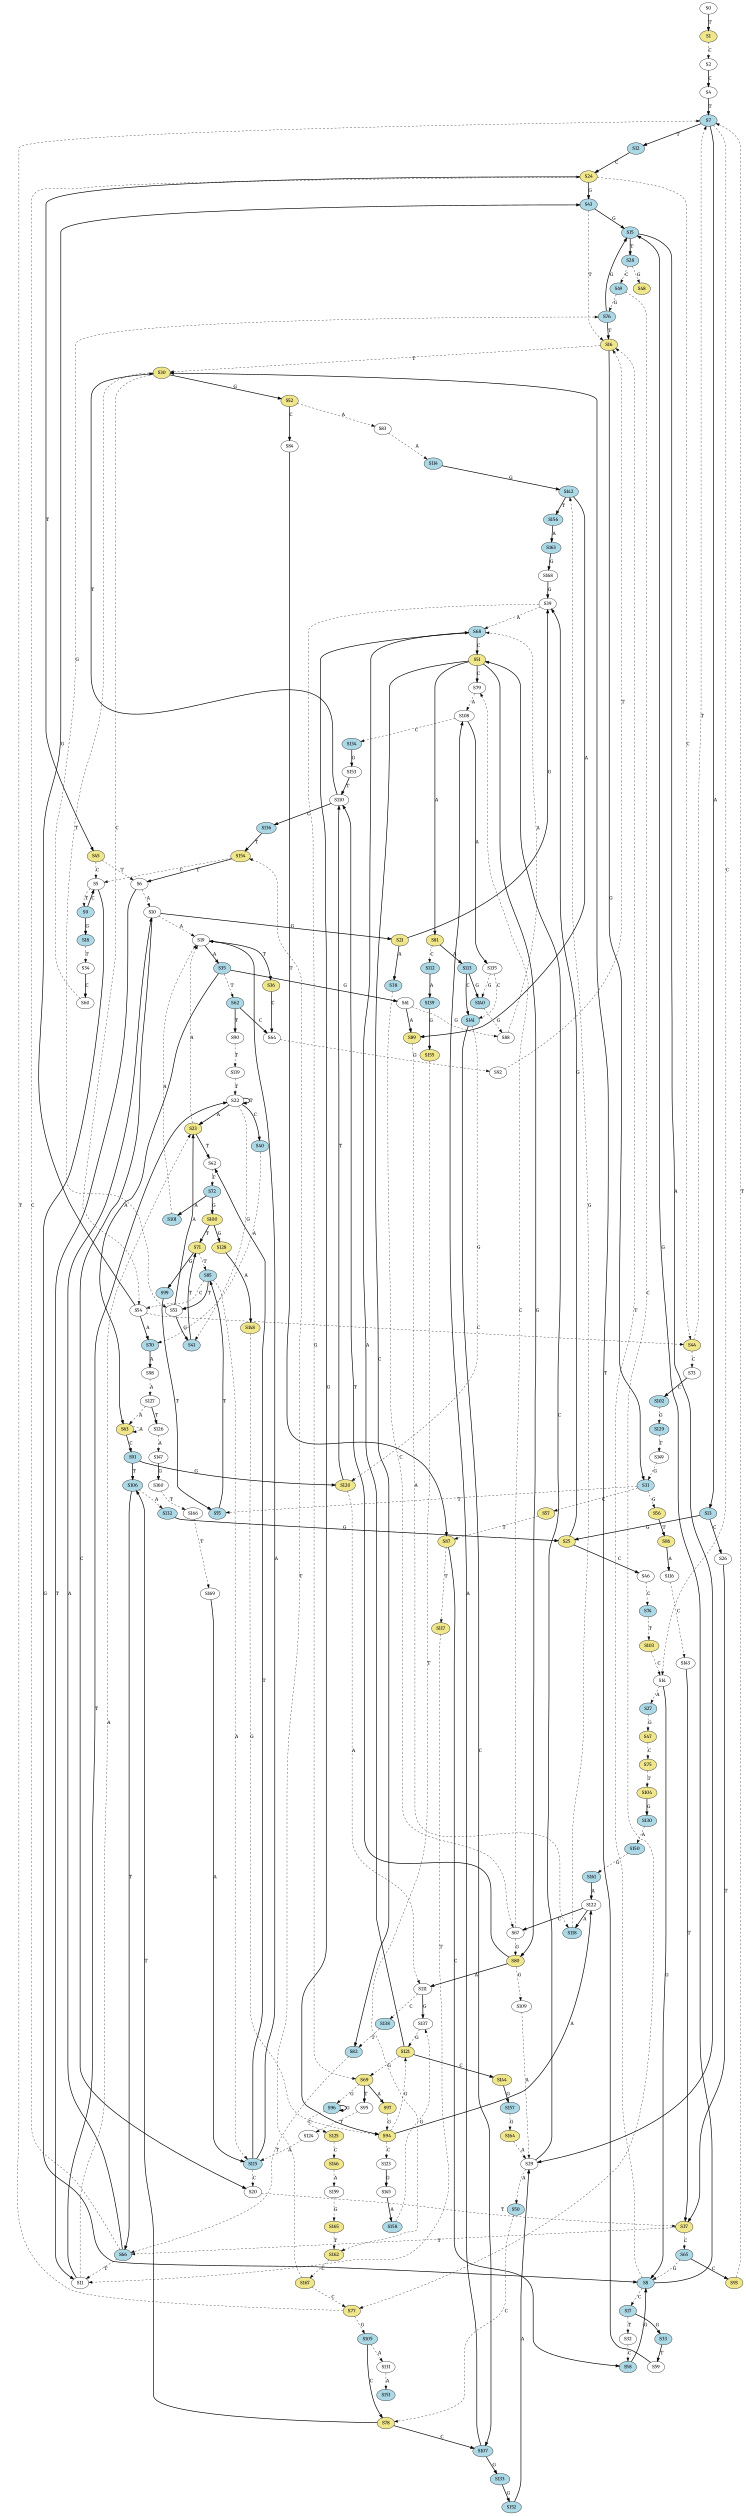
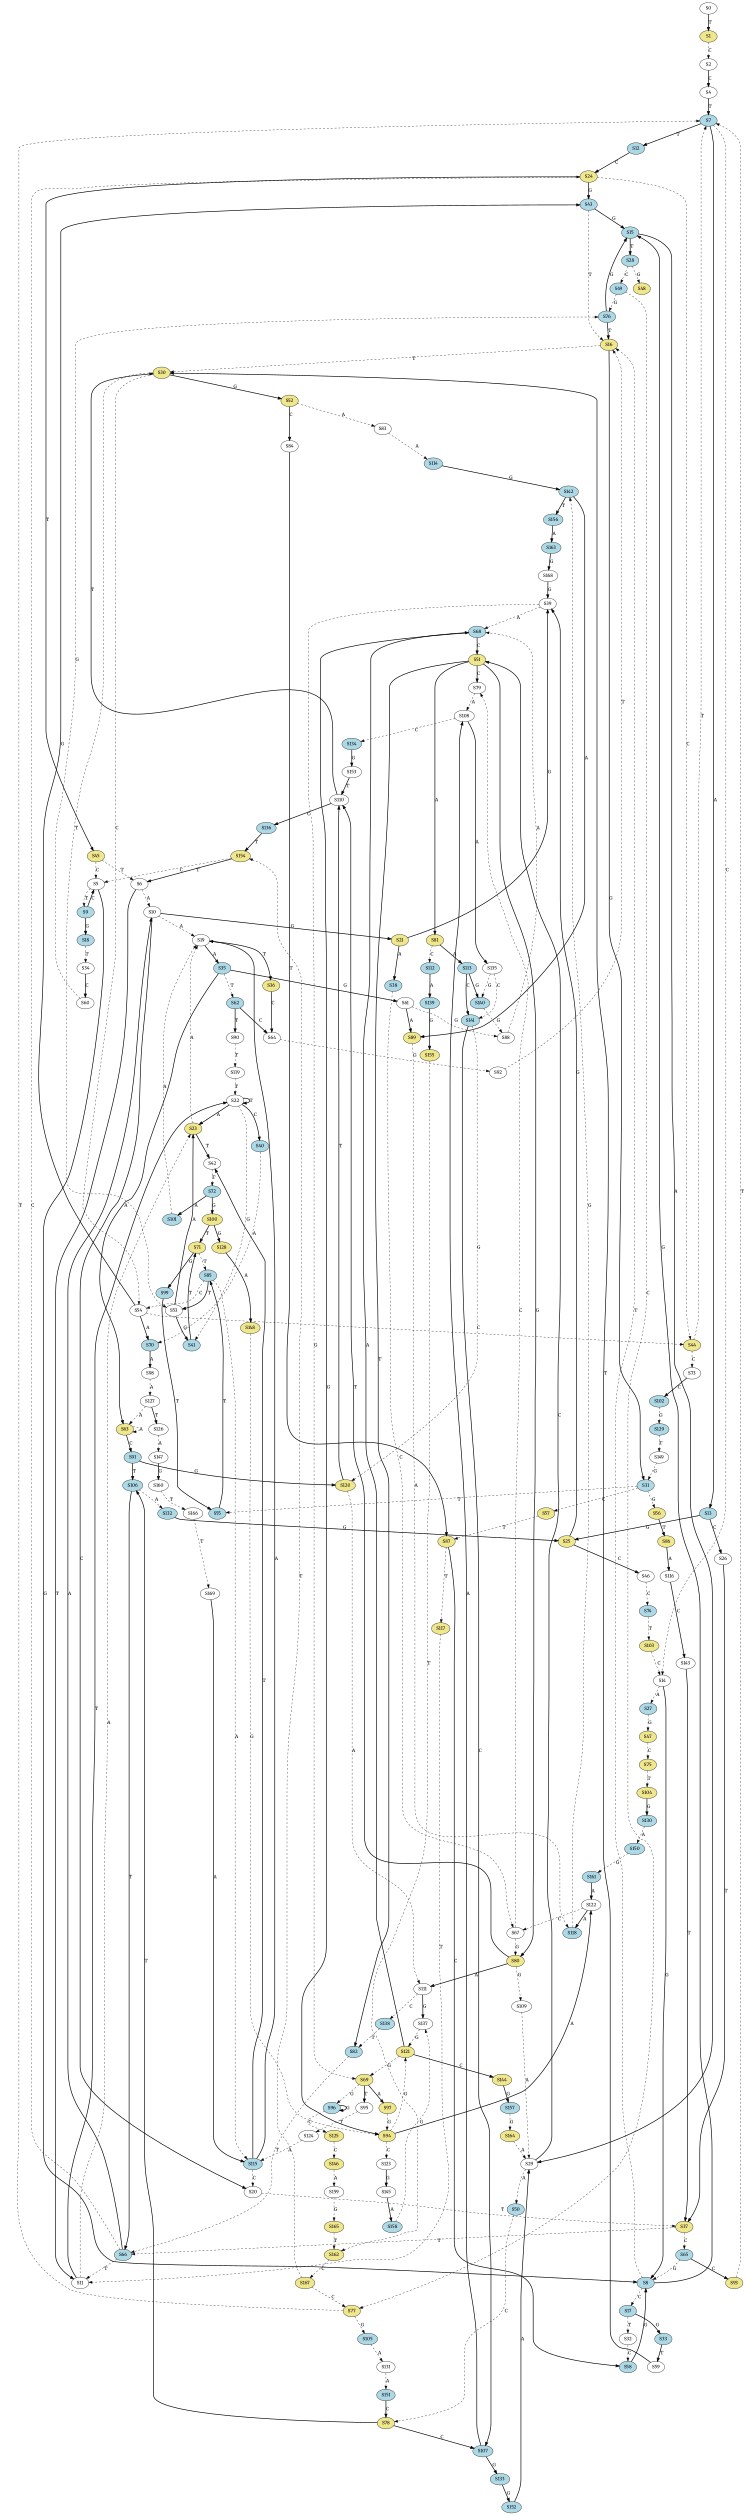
edge "S51" -> "S82": label "C" -> "T"
edge "S116" -> "S143": style dashed -> bold
edge "S122" -> "S67": style bold -> dashed
edge "S105" -> "S78": now "S151" -> "S78"
